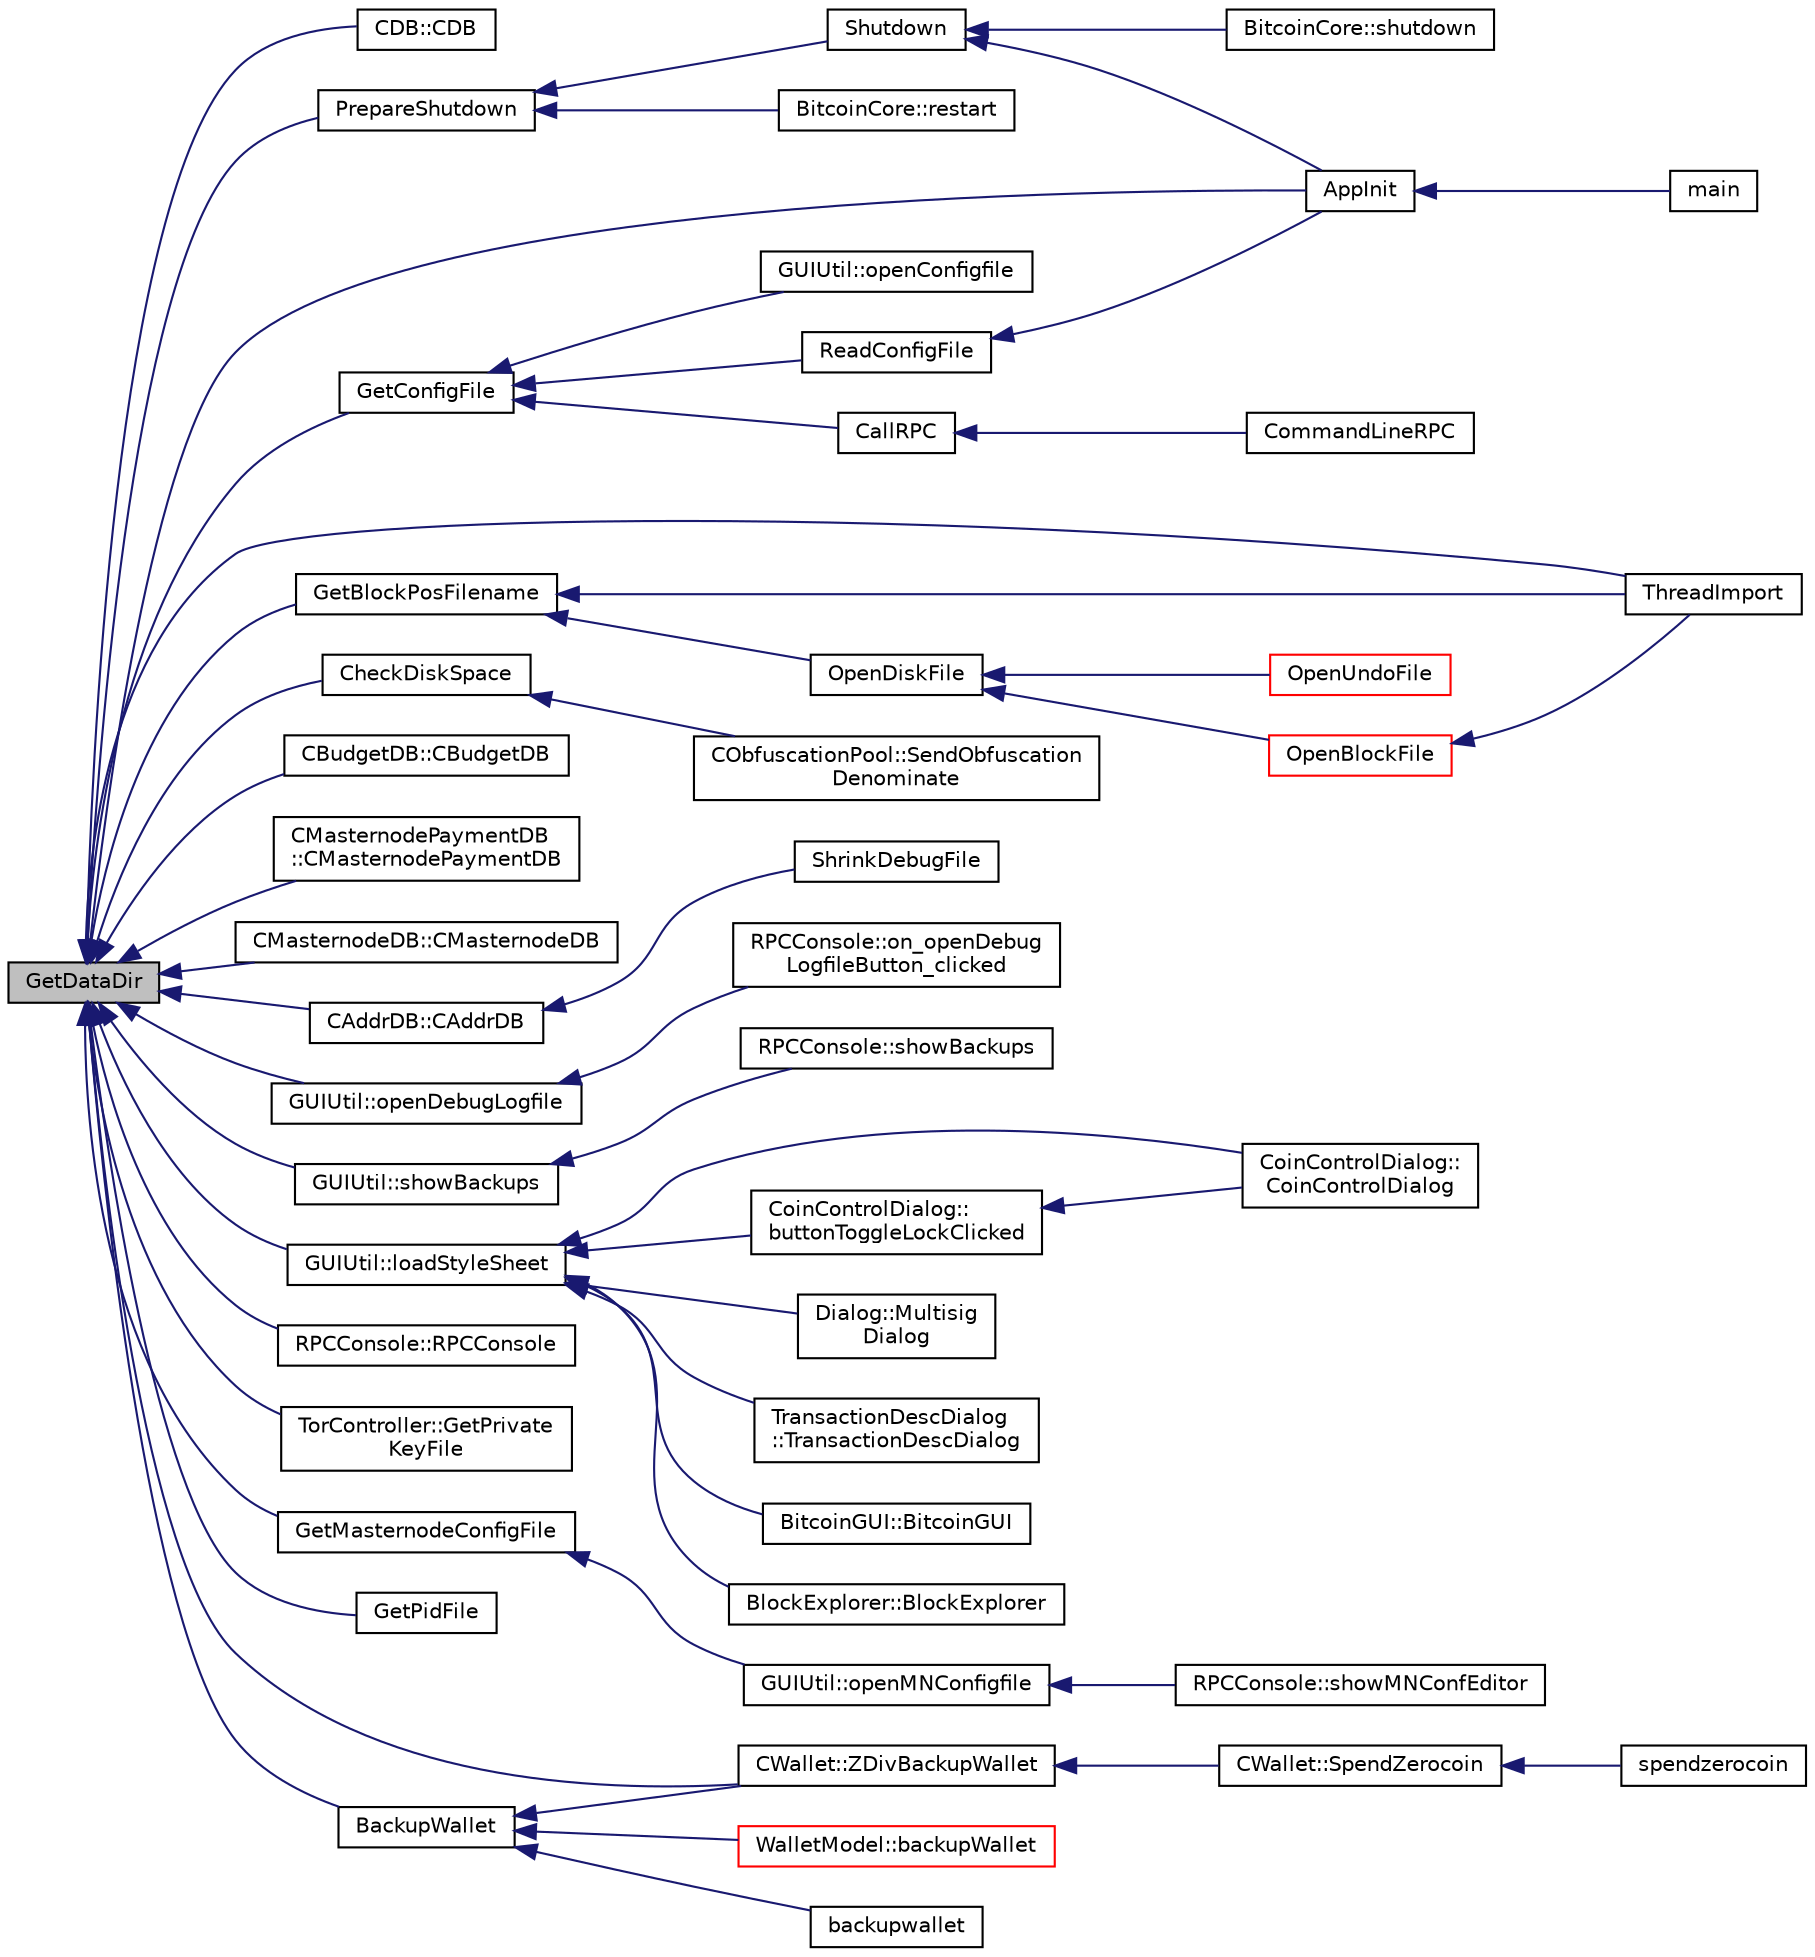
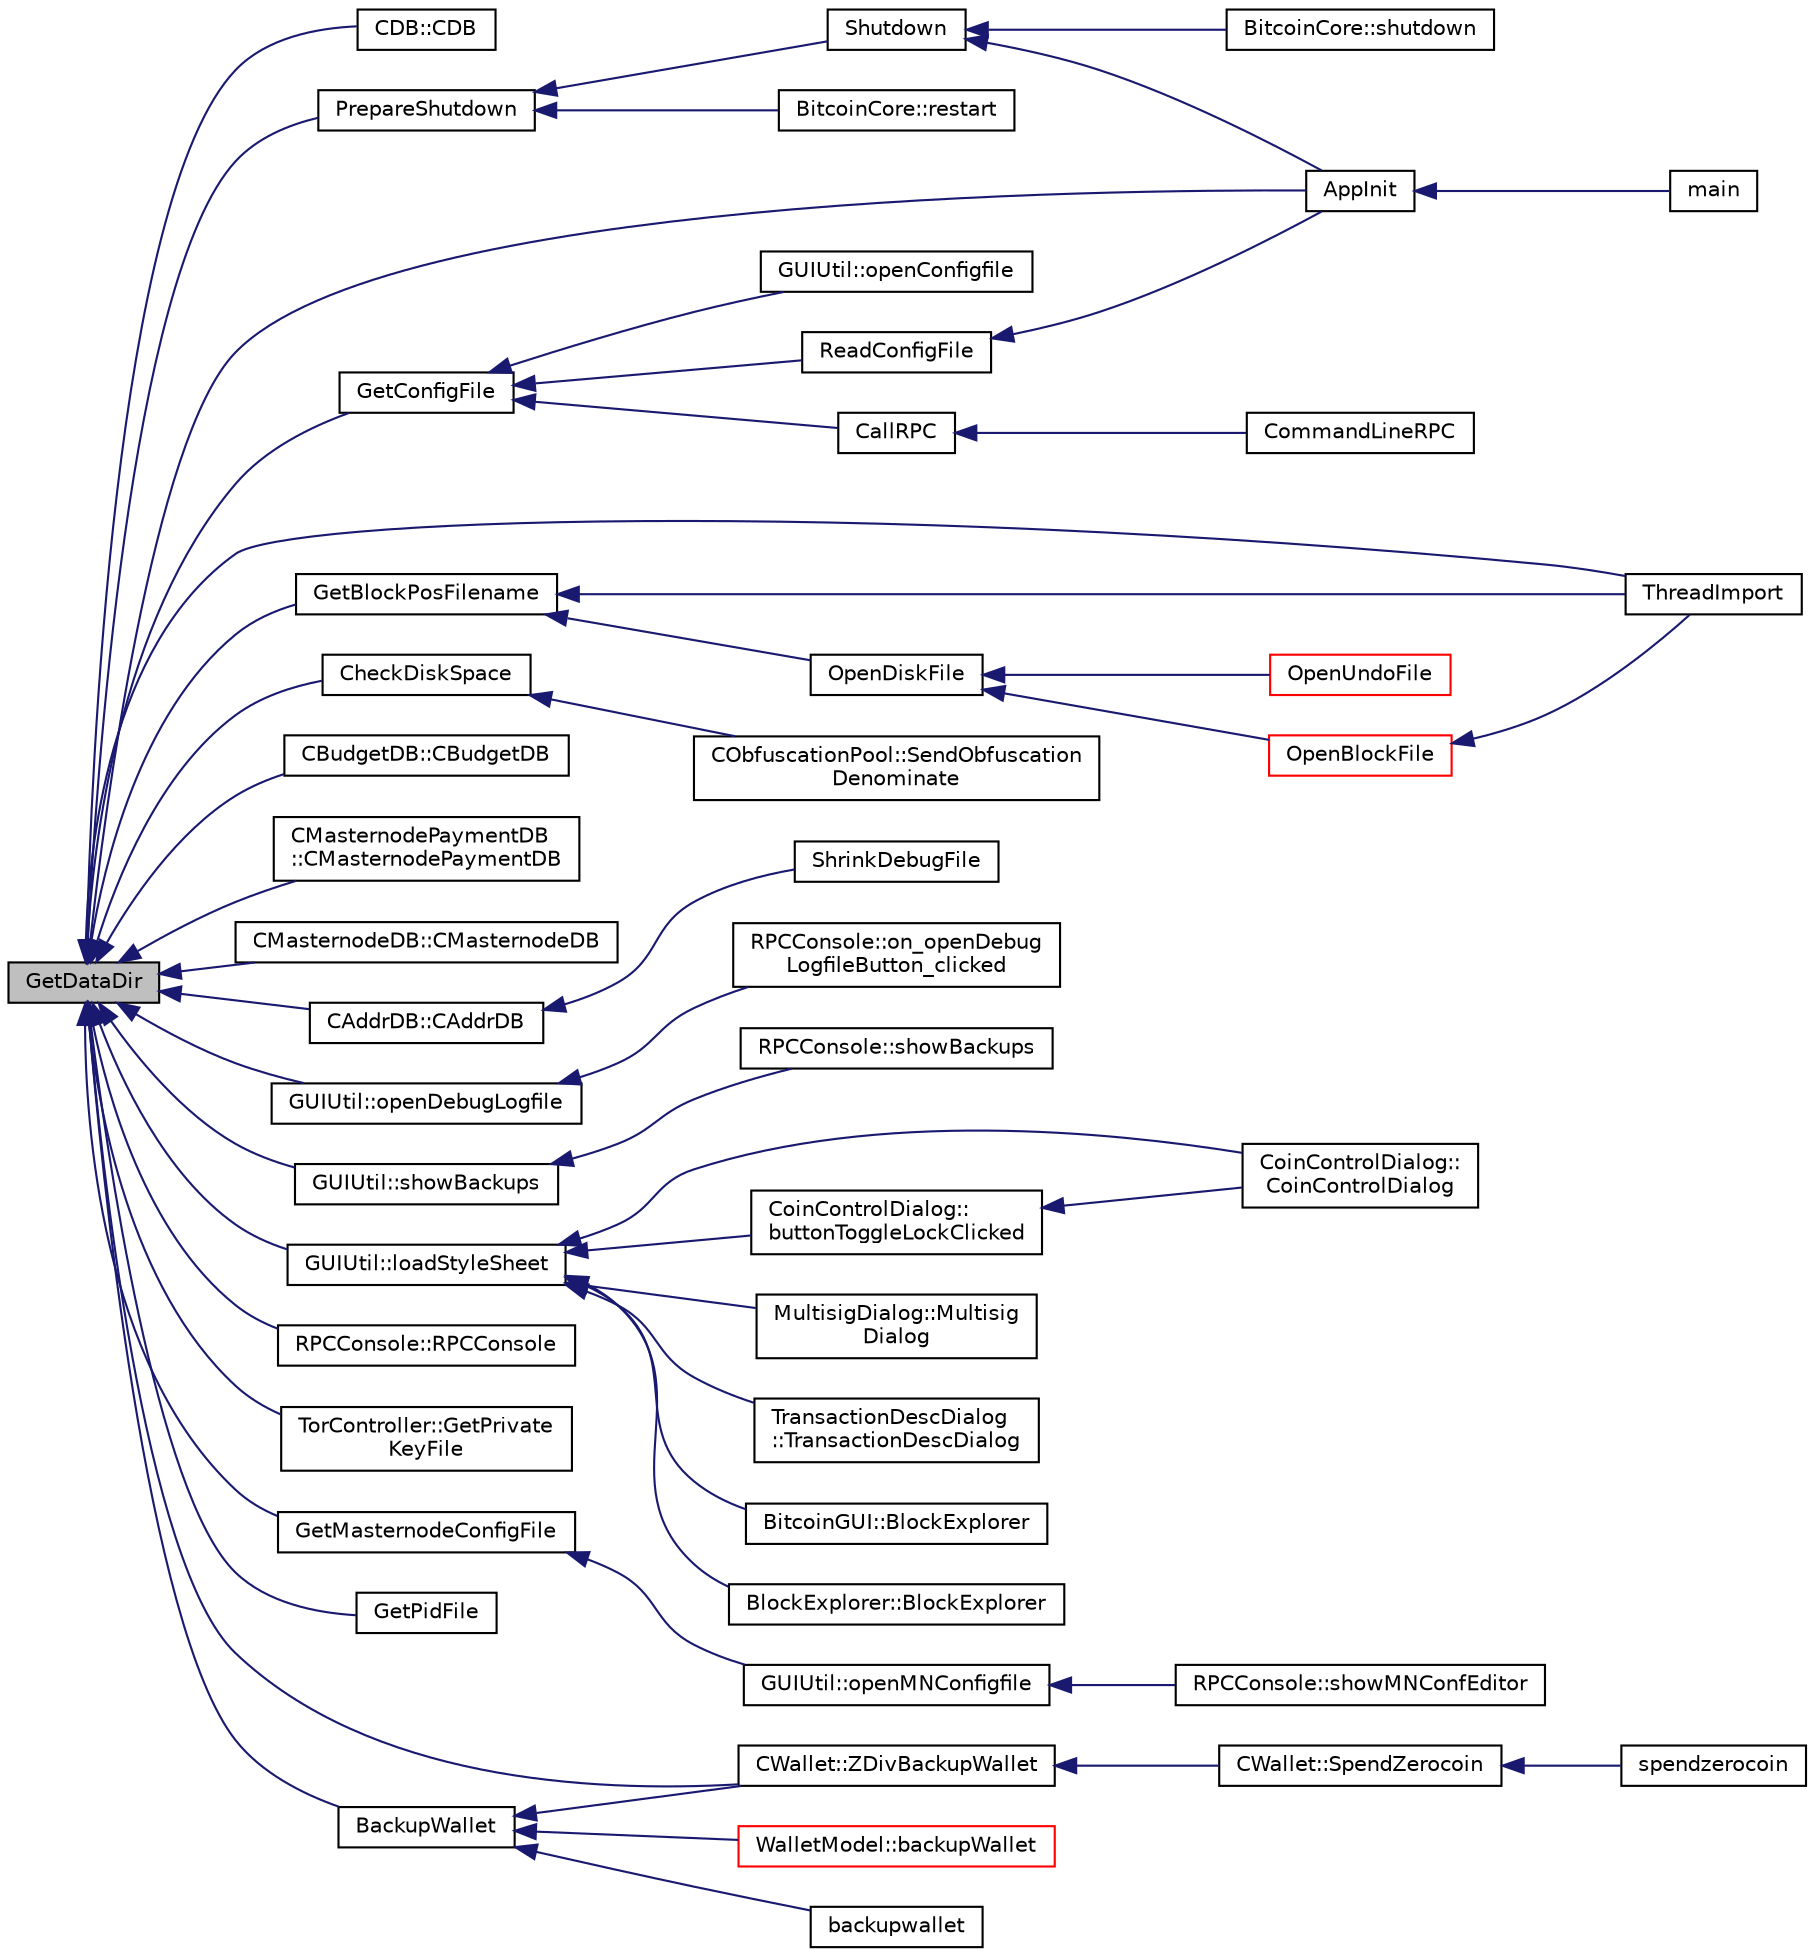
node "Dialog::Multisig Dialog": label "Dialog::Multisig Dialog" -> "MultisigDialog::Multisig Dialog"
node "BitcoinGUI::BitcoinGUI": label "BitcoinGUI::BitcoinGUI" -> "BitcoinGUI::BlockExplorer"
